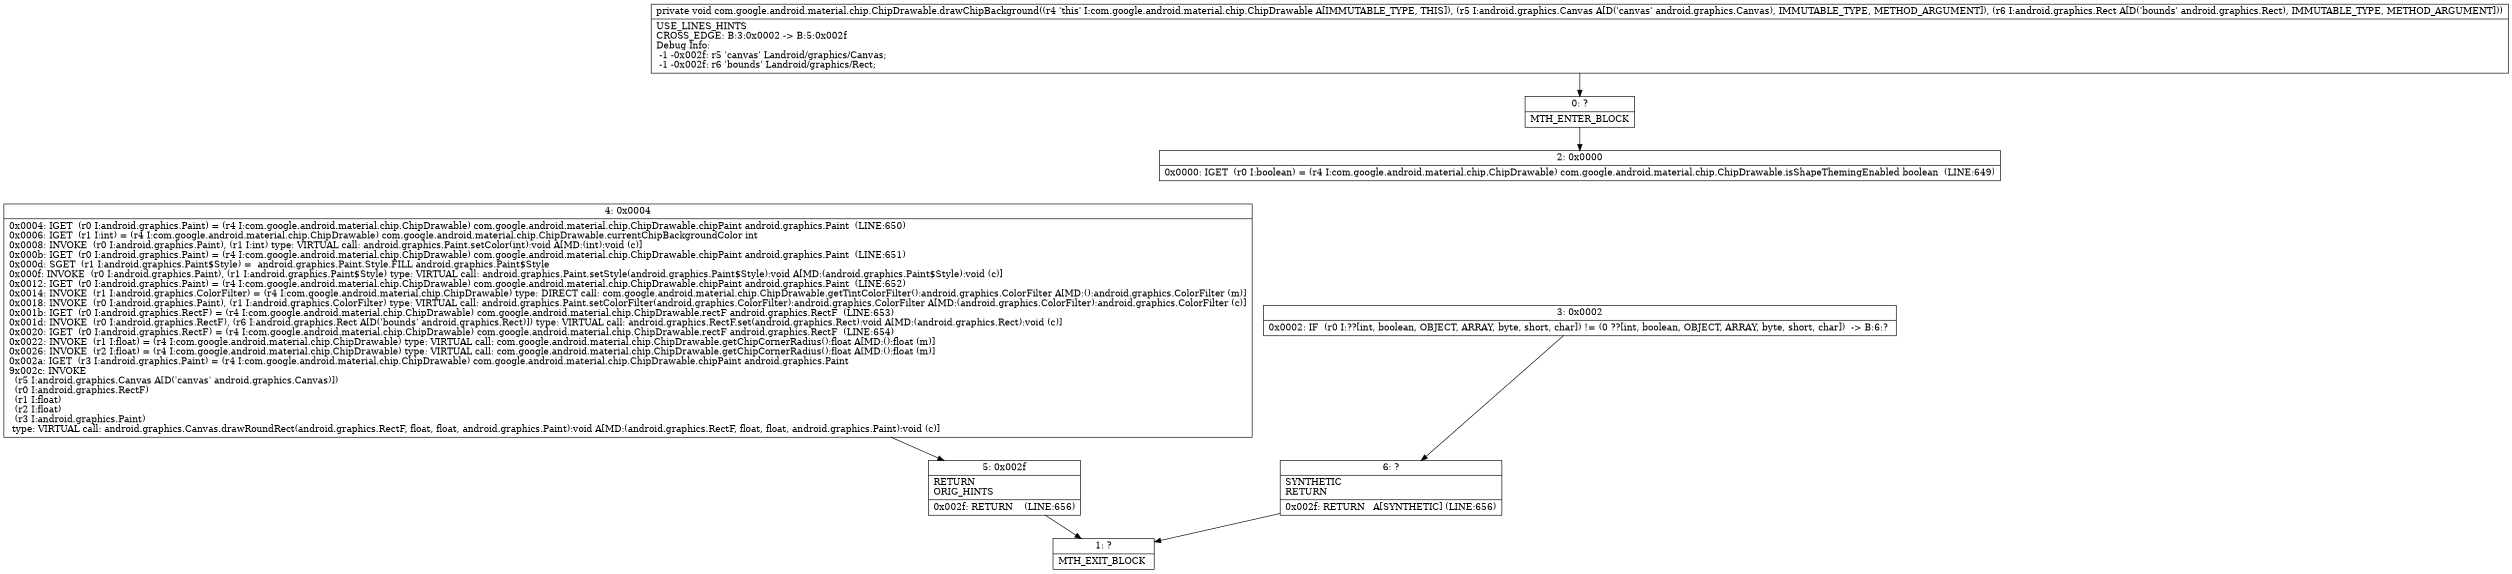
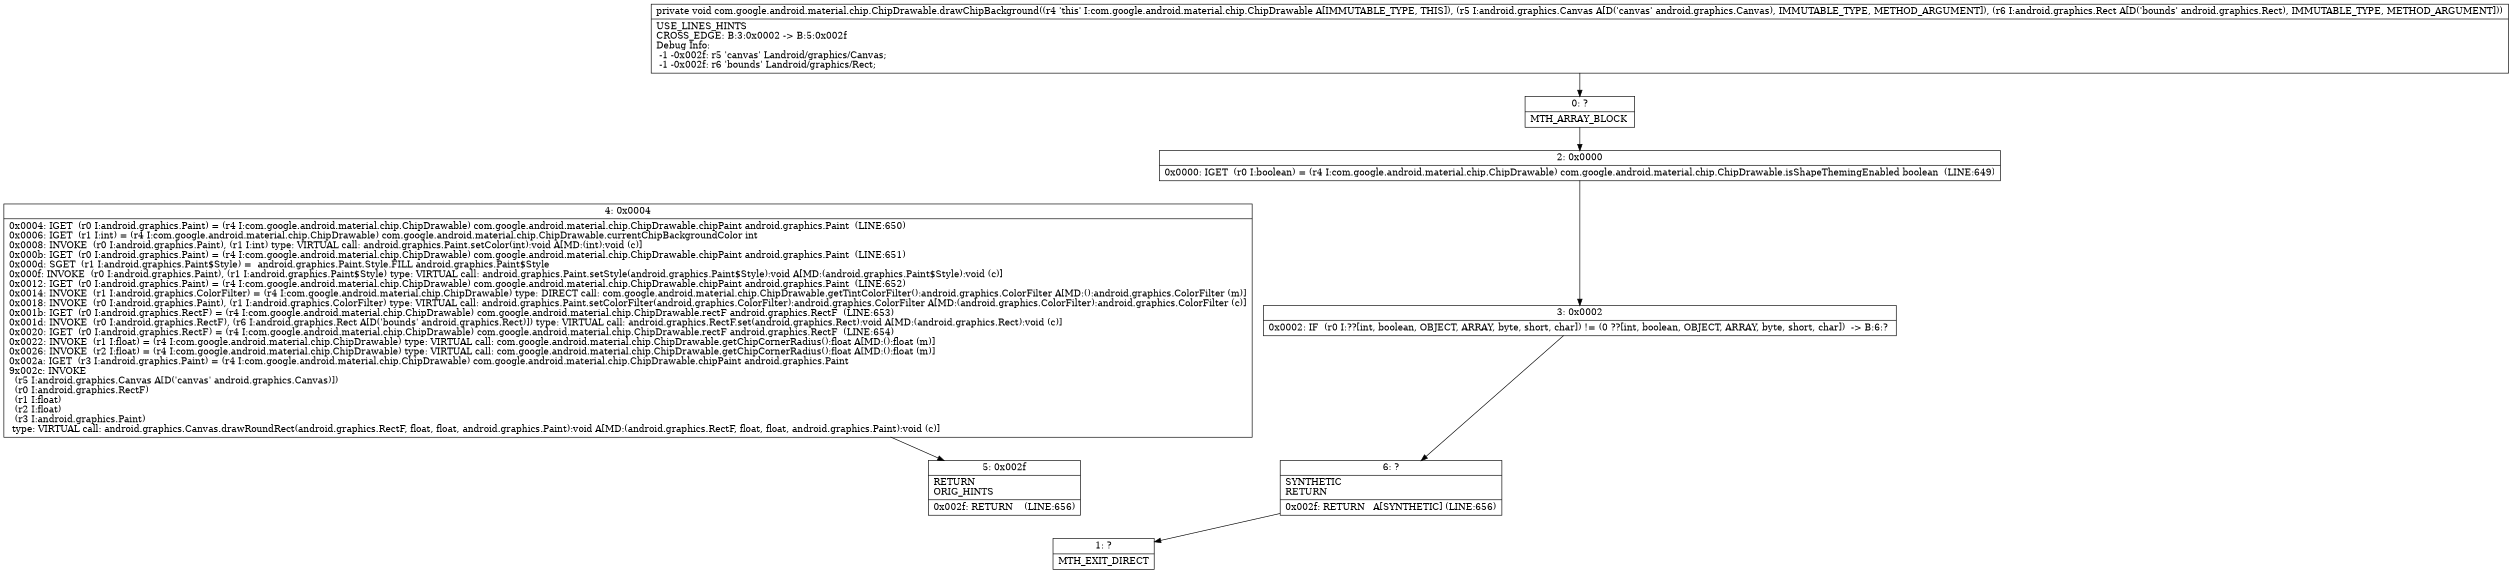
node "0: ?": text "MTH_ENTER_BLOCK" -> "MTH_ARRAY_BLOCK"
edge "2: 0x0000" -> "3: 0x0002": added
edge "5: 0x002f" -> "1: ?": removed
node "1: ?": text "MTH_EXIT_BLOCK" -> "MTH_EXIT_DIRECT"
